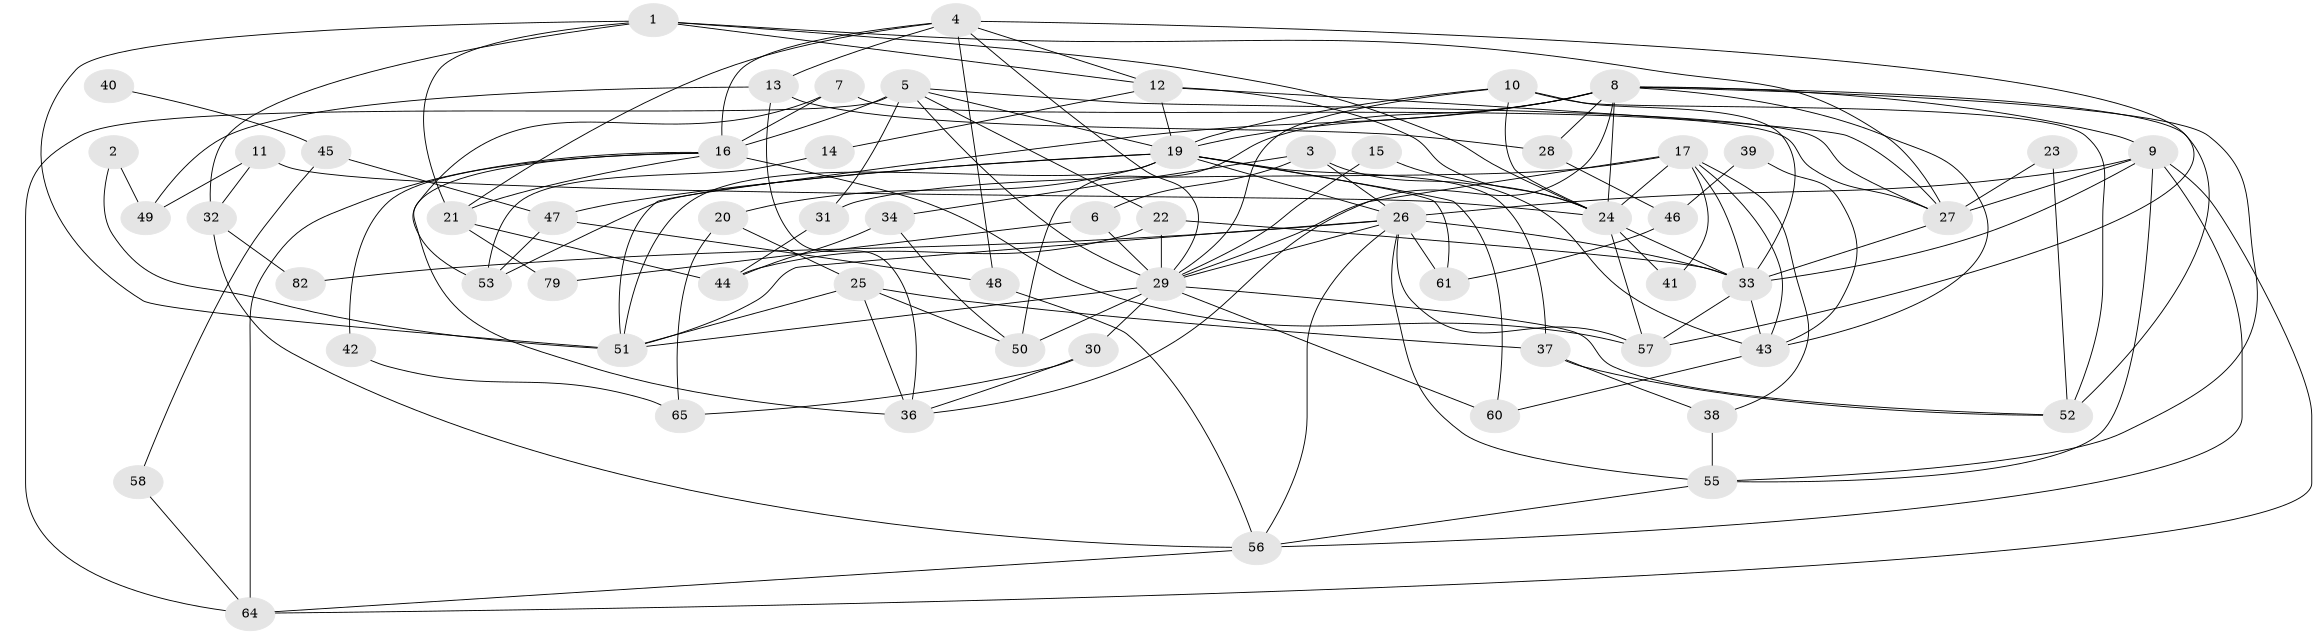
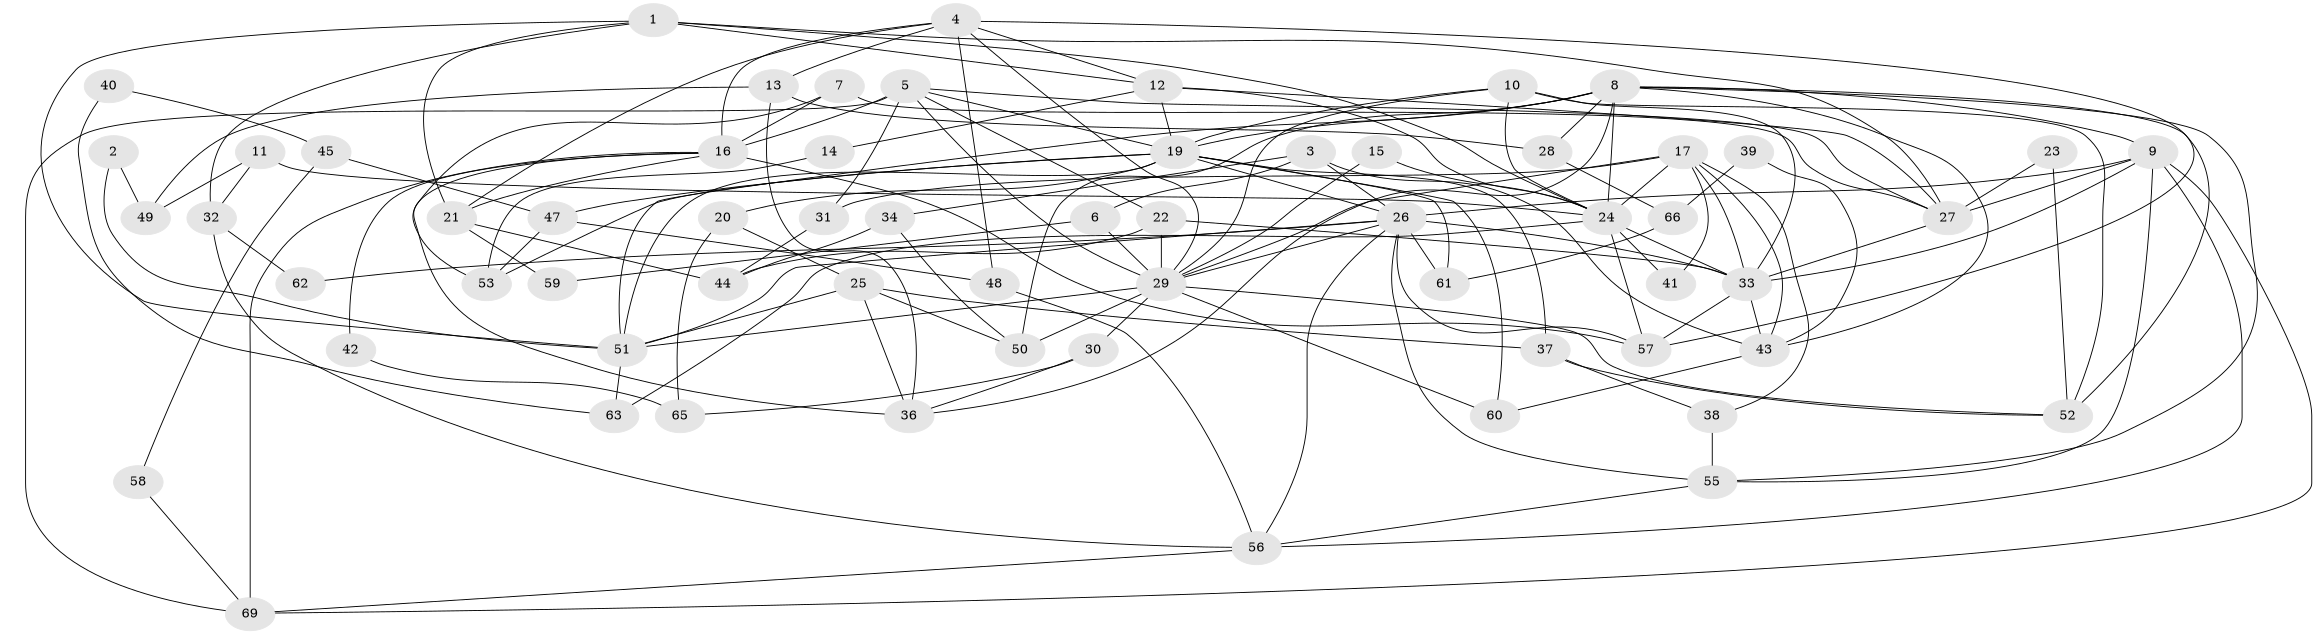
node "46": label "46" -> "66"
node "82": label "82" -> "62"
node "79": label "79" -> "59"
node "63": added
node "64": label "64" -> "69"
